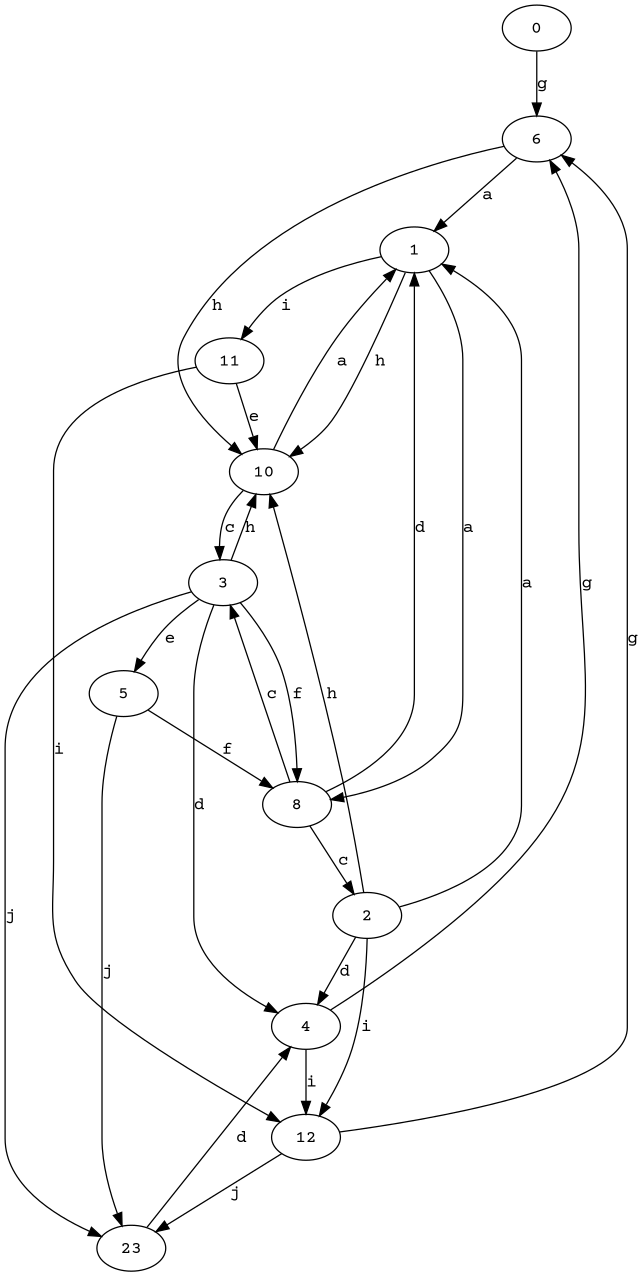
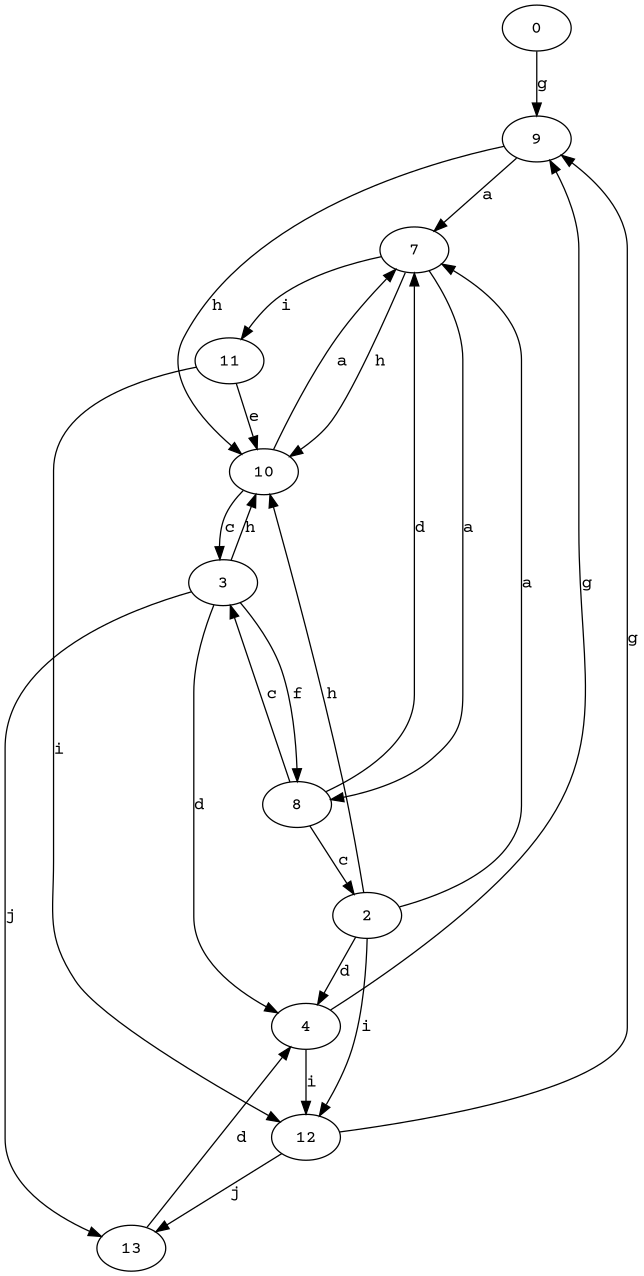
node "6": label "6" -> "9"
node "1": label "1" -> "7"
node "5": removed
node "23": label "23" -> "13"
